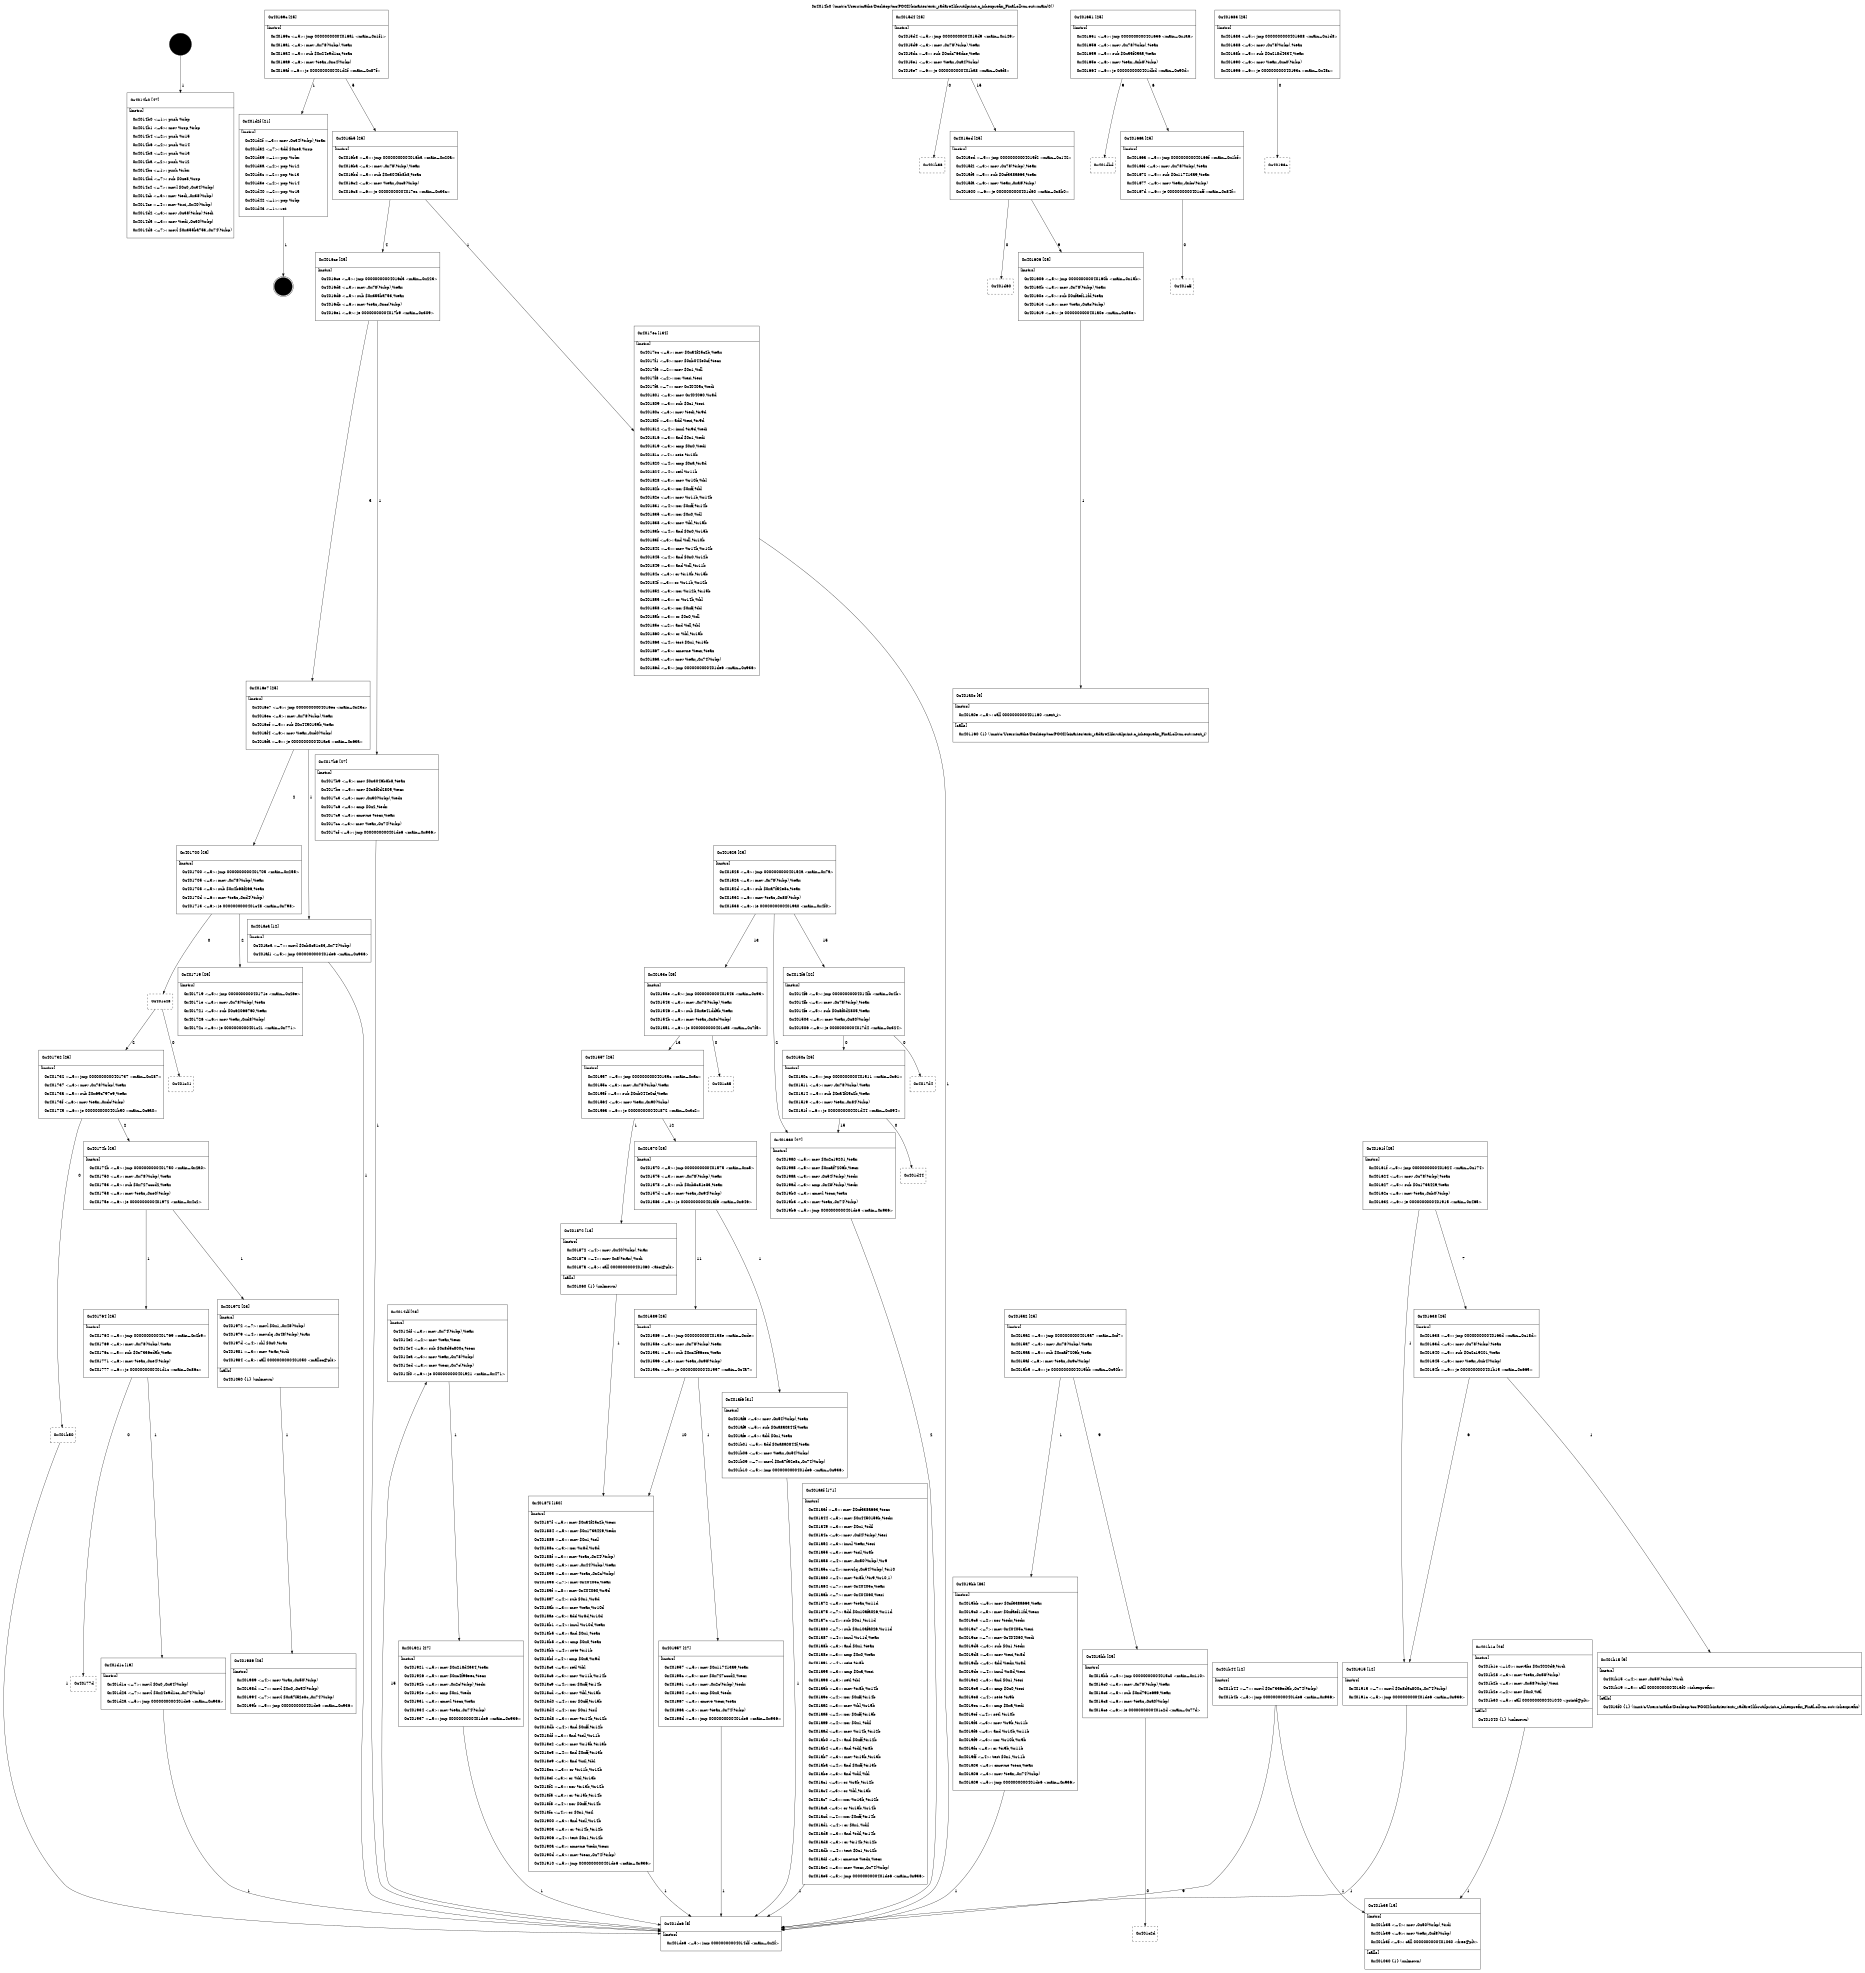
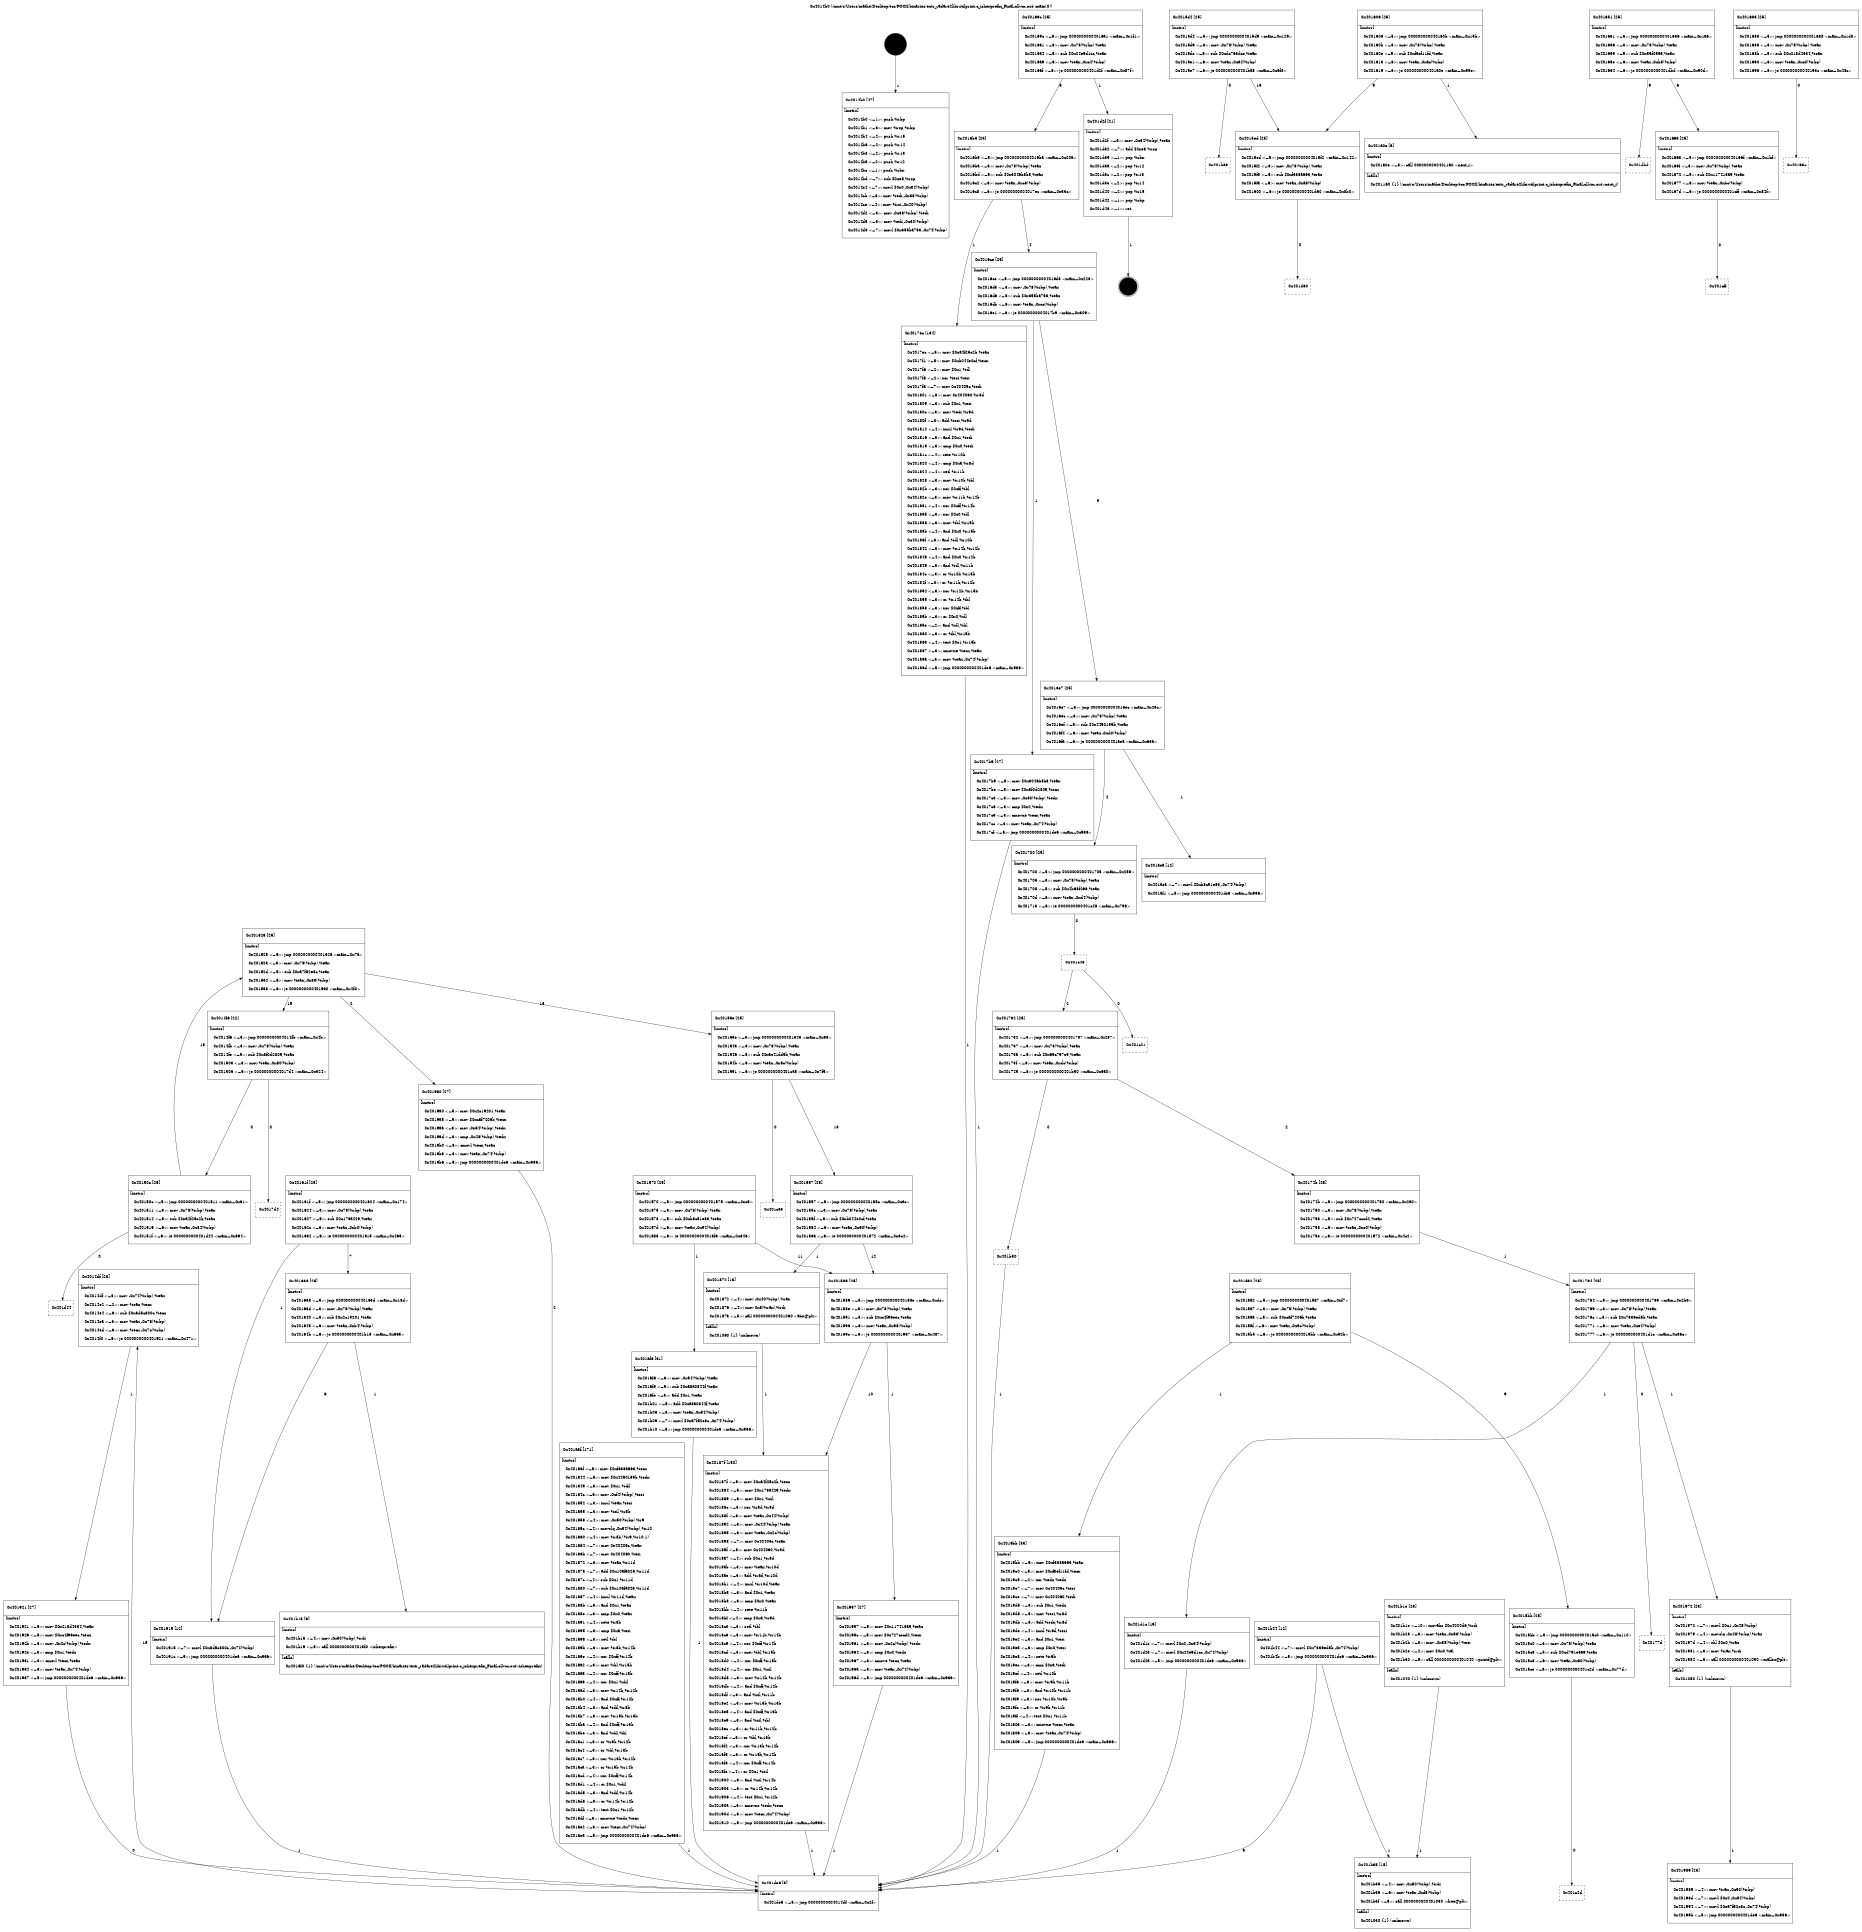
edge "0x4015ed [25]" -> "0x401606 [25]": reversed
node "0x401719 [25]": removed
edge "0x40150c [25]" -> "0x4019a0 [27]": now "0x40150c [25]" -> "0x401525 [25]"
edge "0x401557 [25]" -> "0x401570 [25]": now "0x401557 [25]" -> "0x401589 [25]"
edge "0x40174b [25]" -> "0x401972 [23]": now "0x401764 [25]" -> "0x401972 [23]"
edge "0x401aea [12]" -> "0x401de6 [5]": removed, label "1"
edge "0x401921 [27]" -> "0x401de6 [5]": label " 1" -> " 0"
